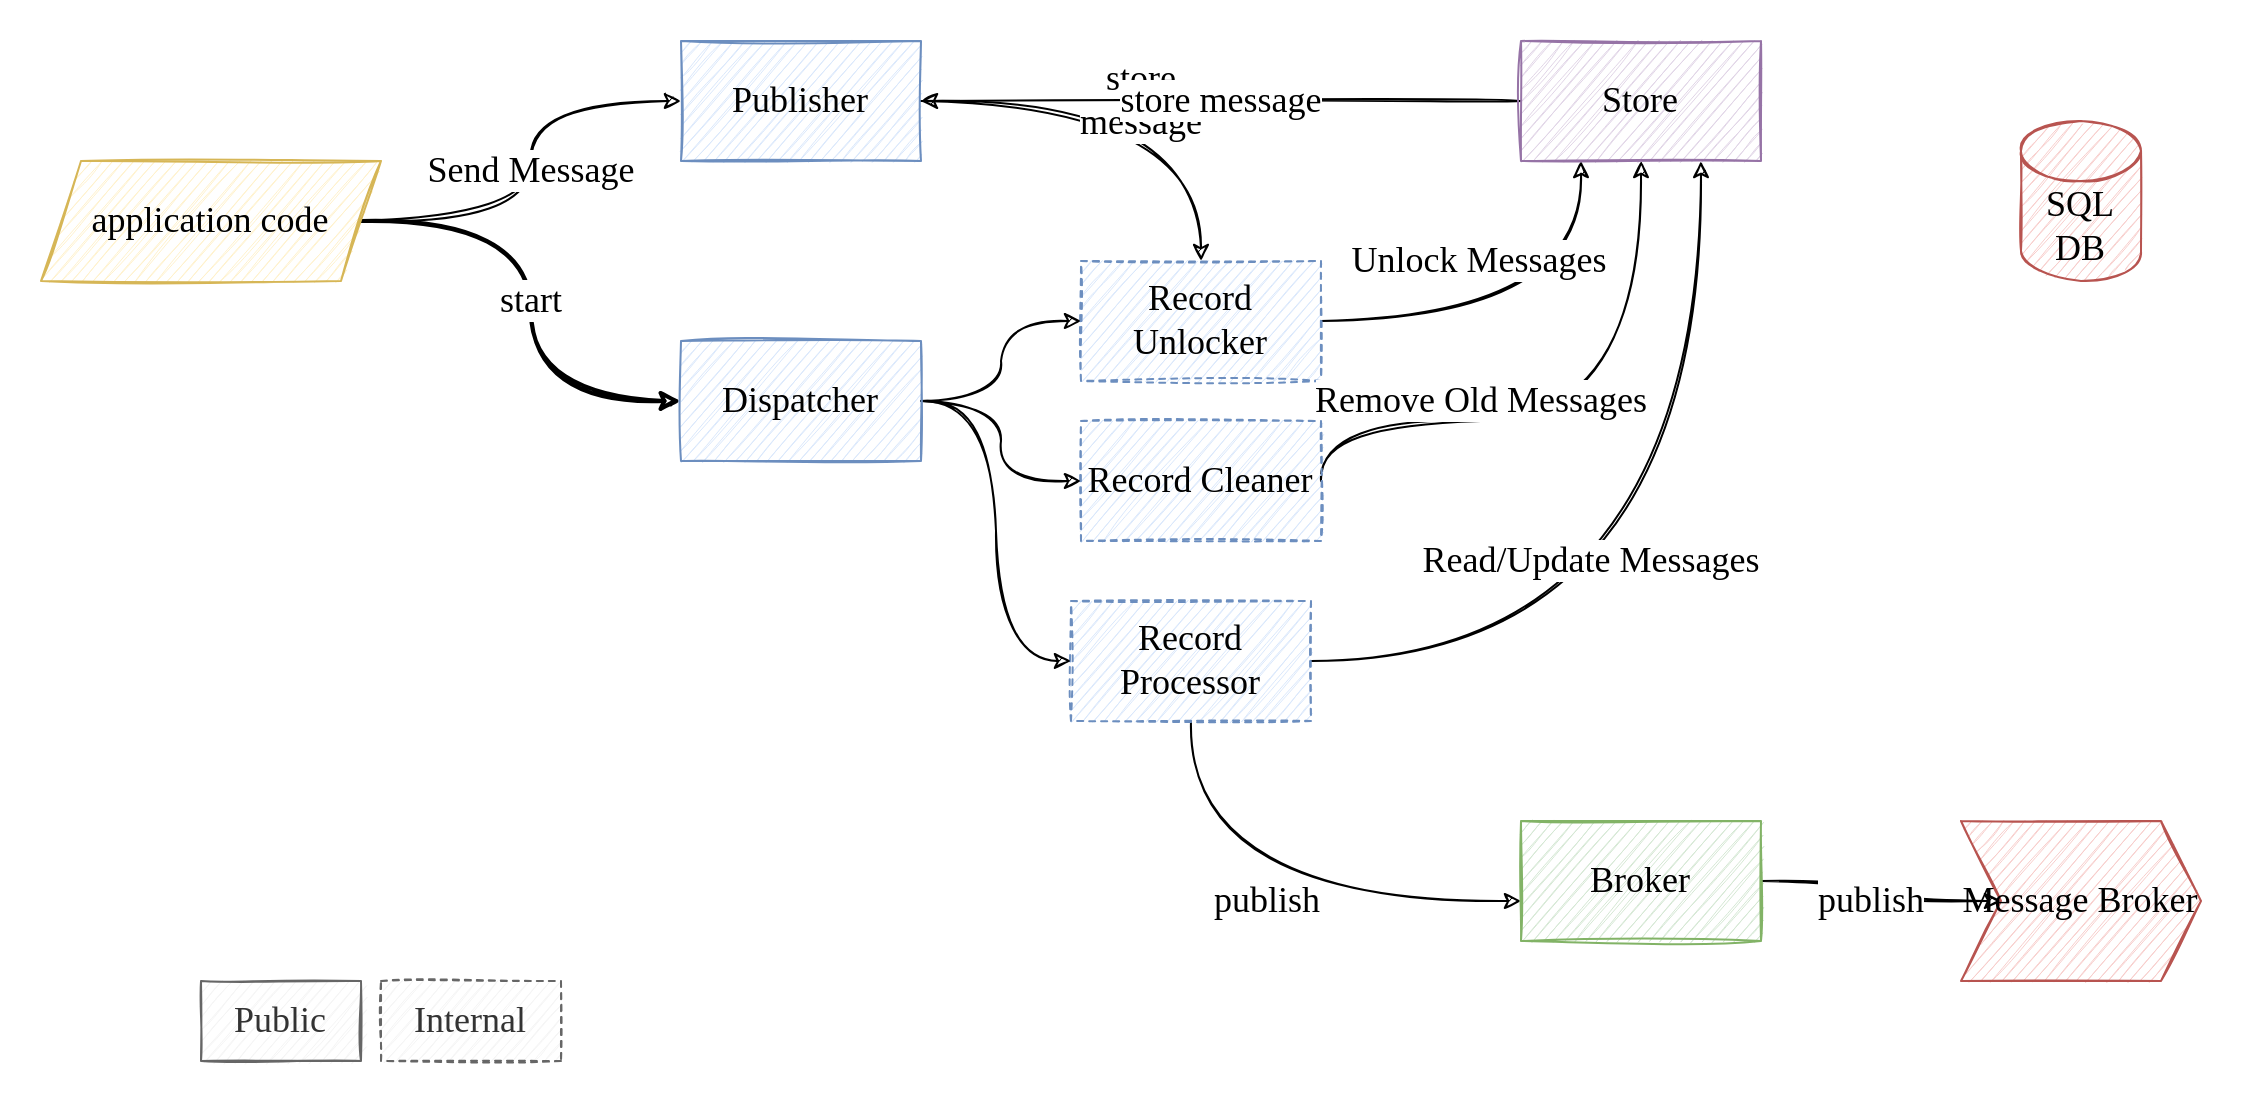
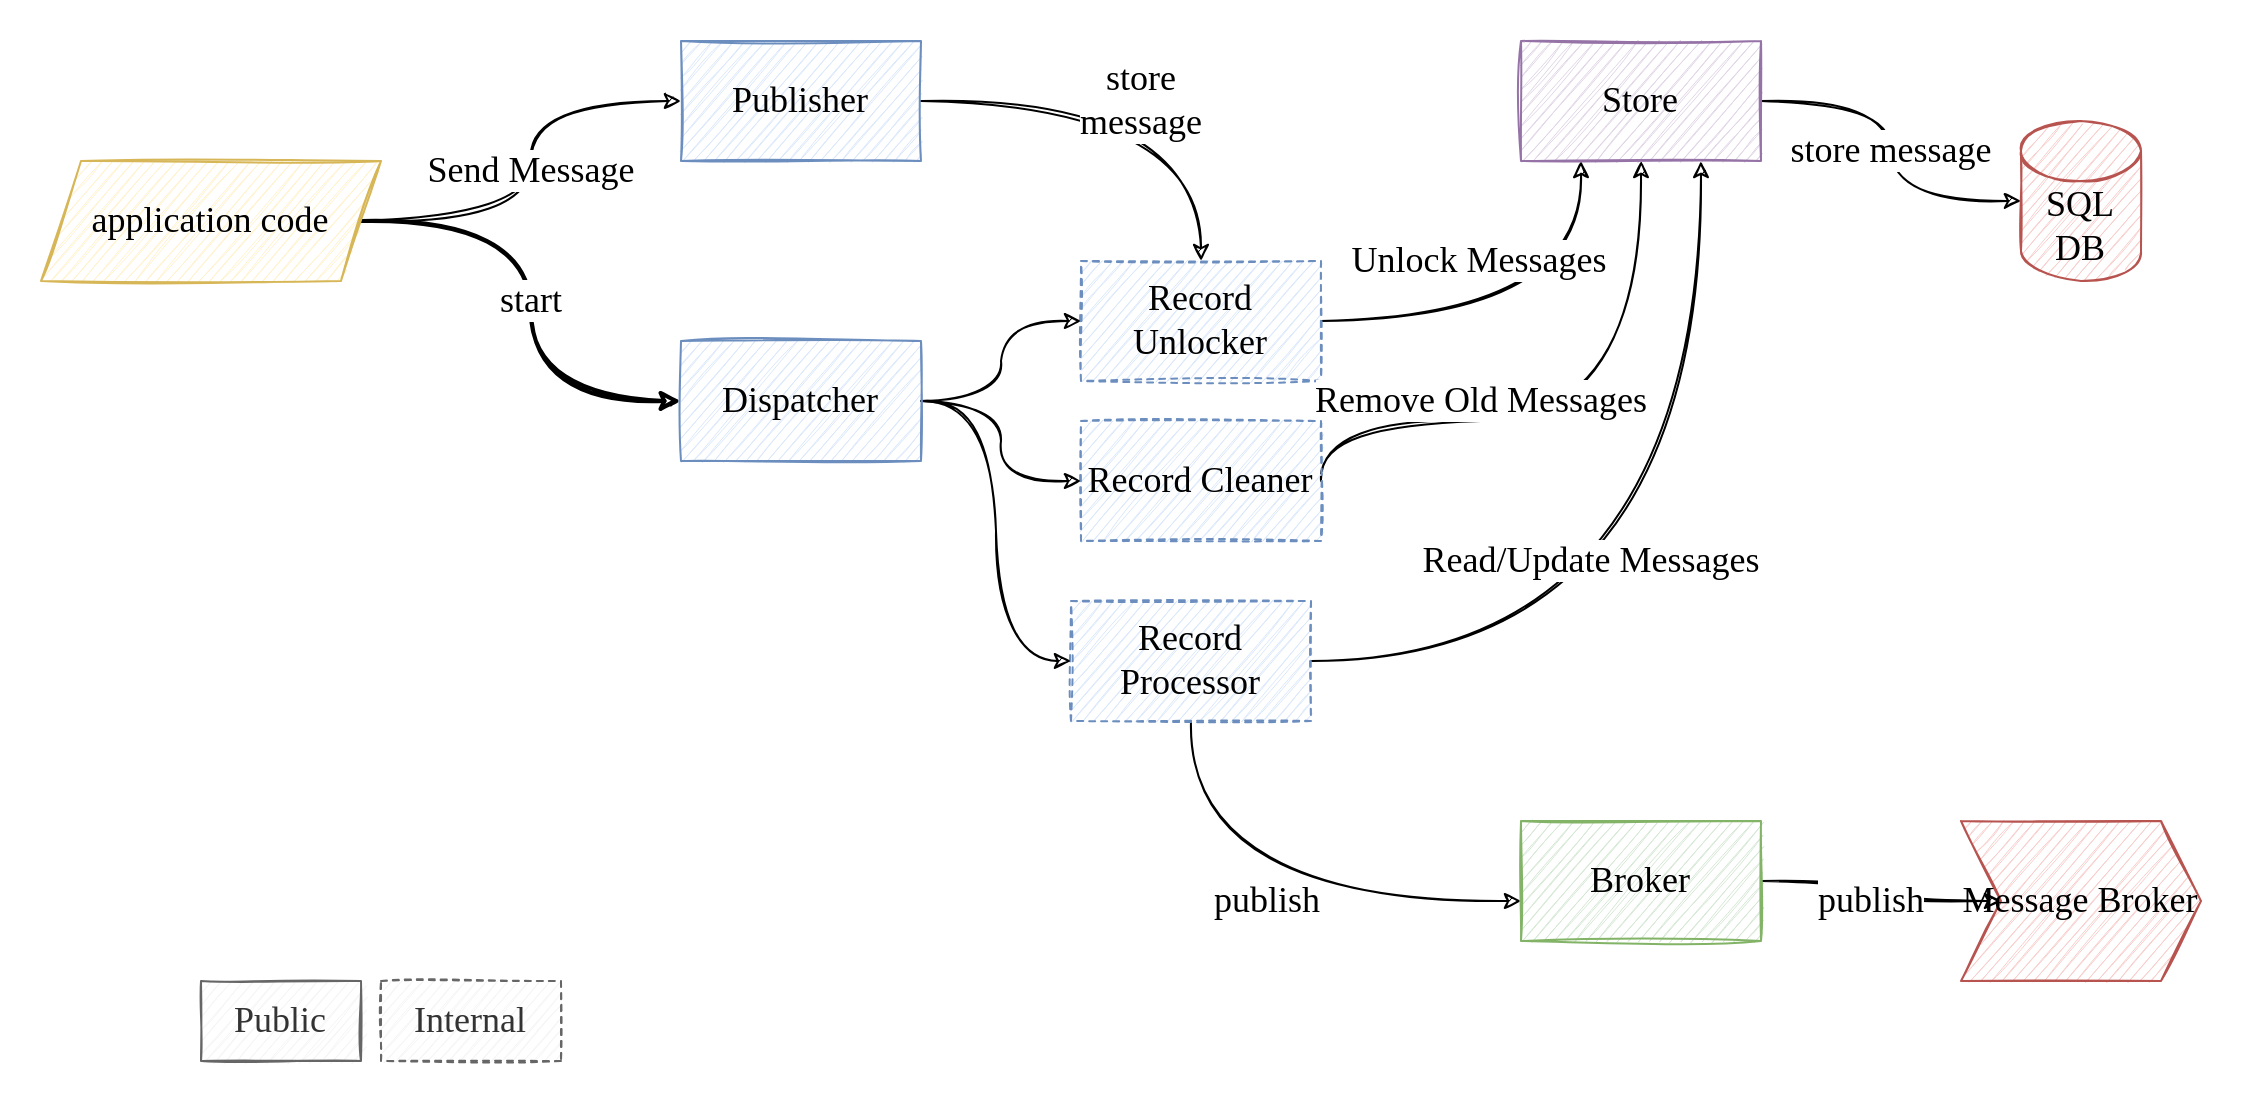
edge "Store" -> "Publisher": now "Store" -> "SQL DB"
